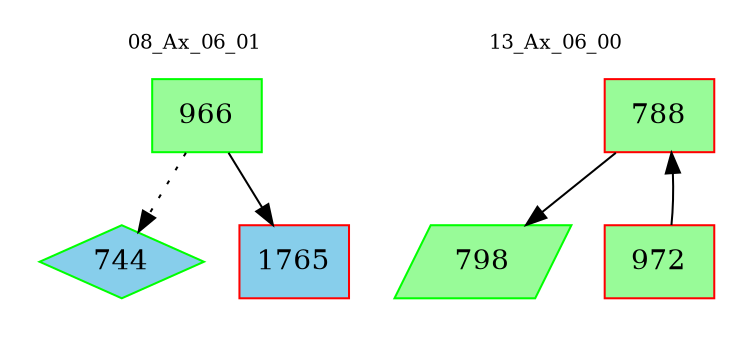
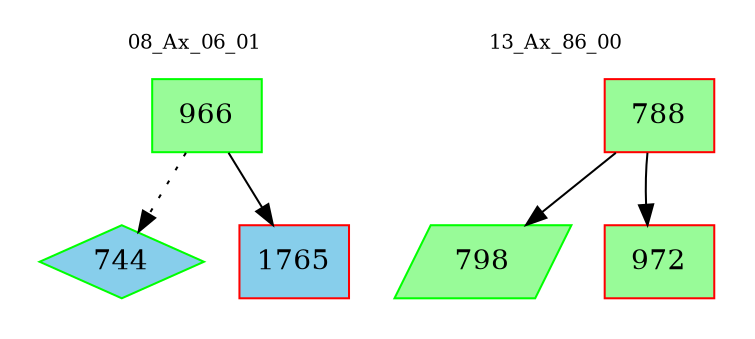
cluster "13_Ax_06_00": label "13_Ax_06_00" -> "13_Ax_86_00"
edge "972" -> "788": reversed
